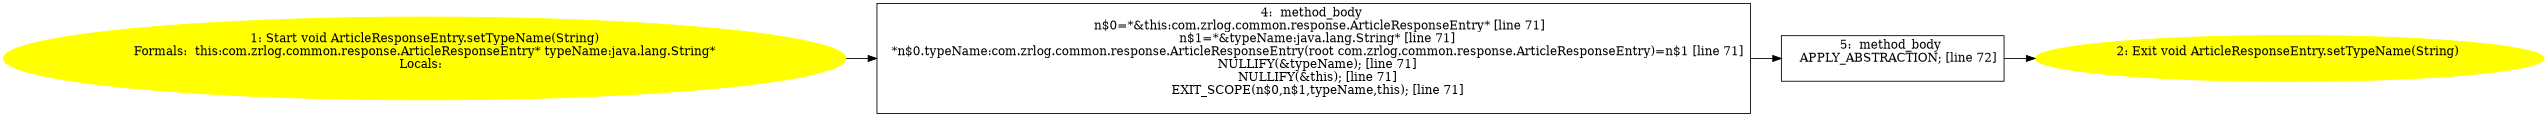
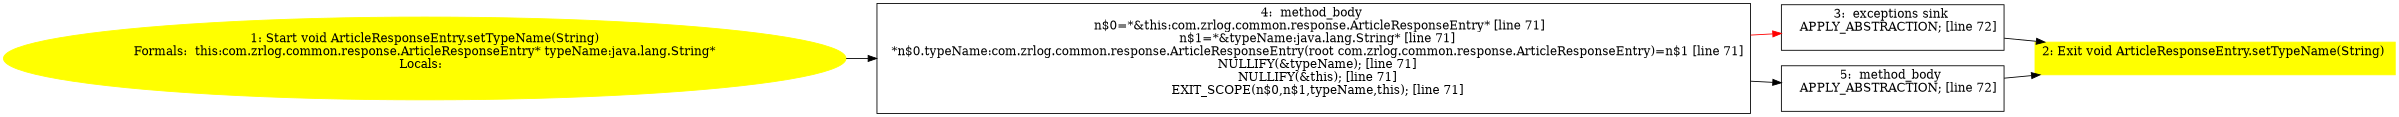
node "3:  exceptions sink APPLY_ABSTRACTION; [line 72]": added
node "2: Exit void ArticleResponseEntry.setTypeName(String)": shape ellipse -> box
